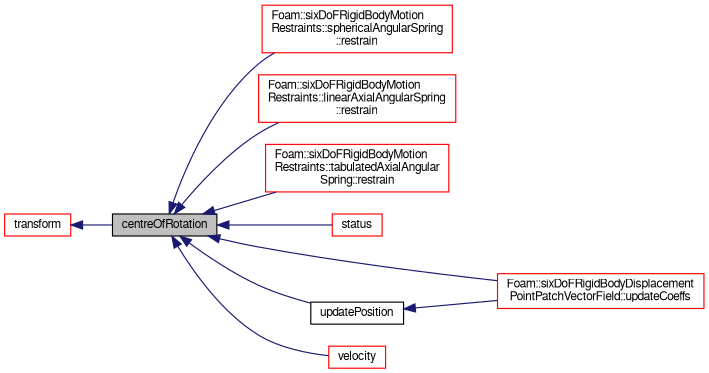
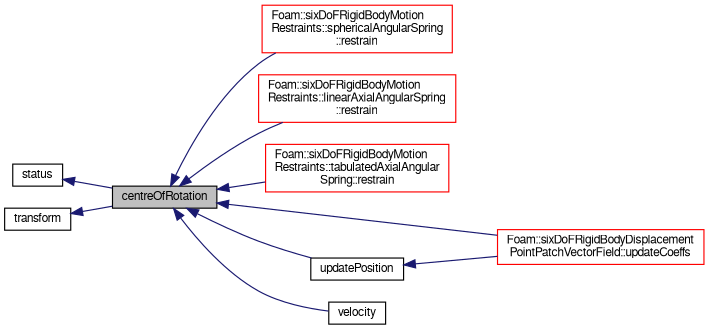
node "transform": color red -> black
edge "status" -> "centreOfRotation": reversed
node "status": color red -> black
node "velocity": color red -> black
